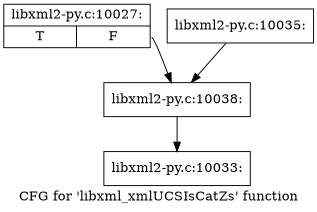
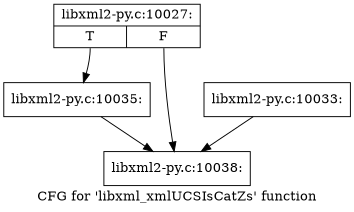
edge "libxml2-py.c:10027:" -> "libxml2-py.c:10035:": added
edge "libxml2-py.c:10038:" -> "libxml2-py.c:10033:": reversed
